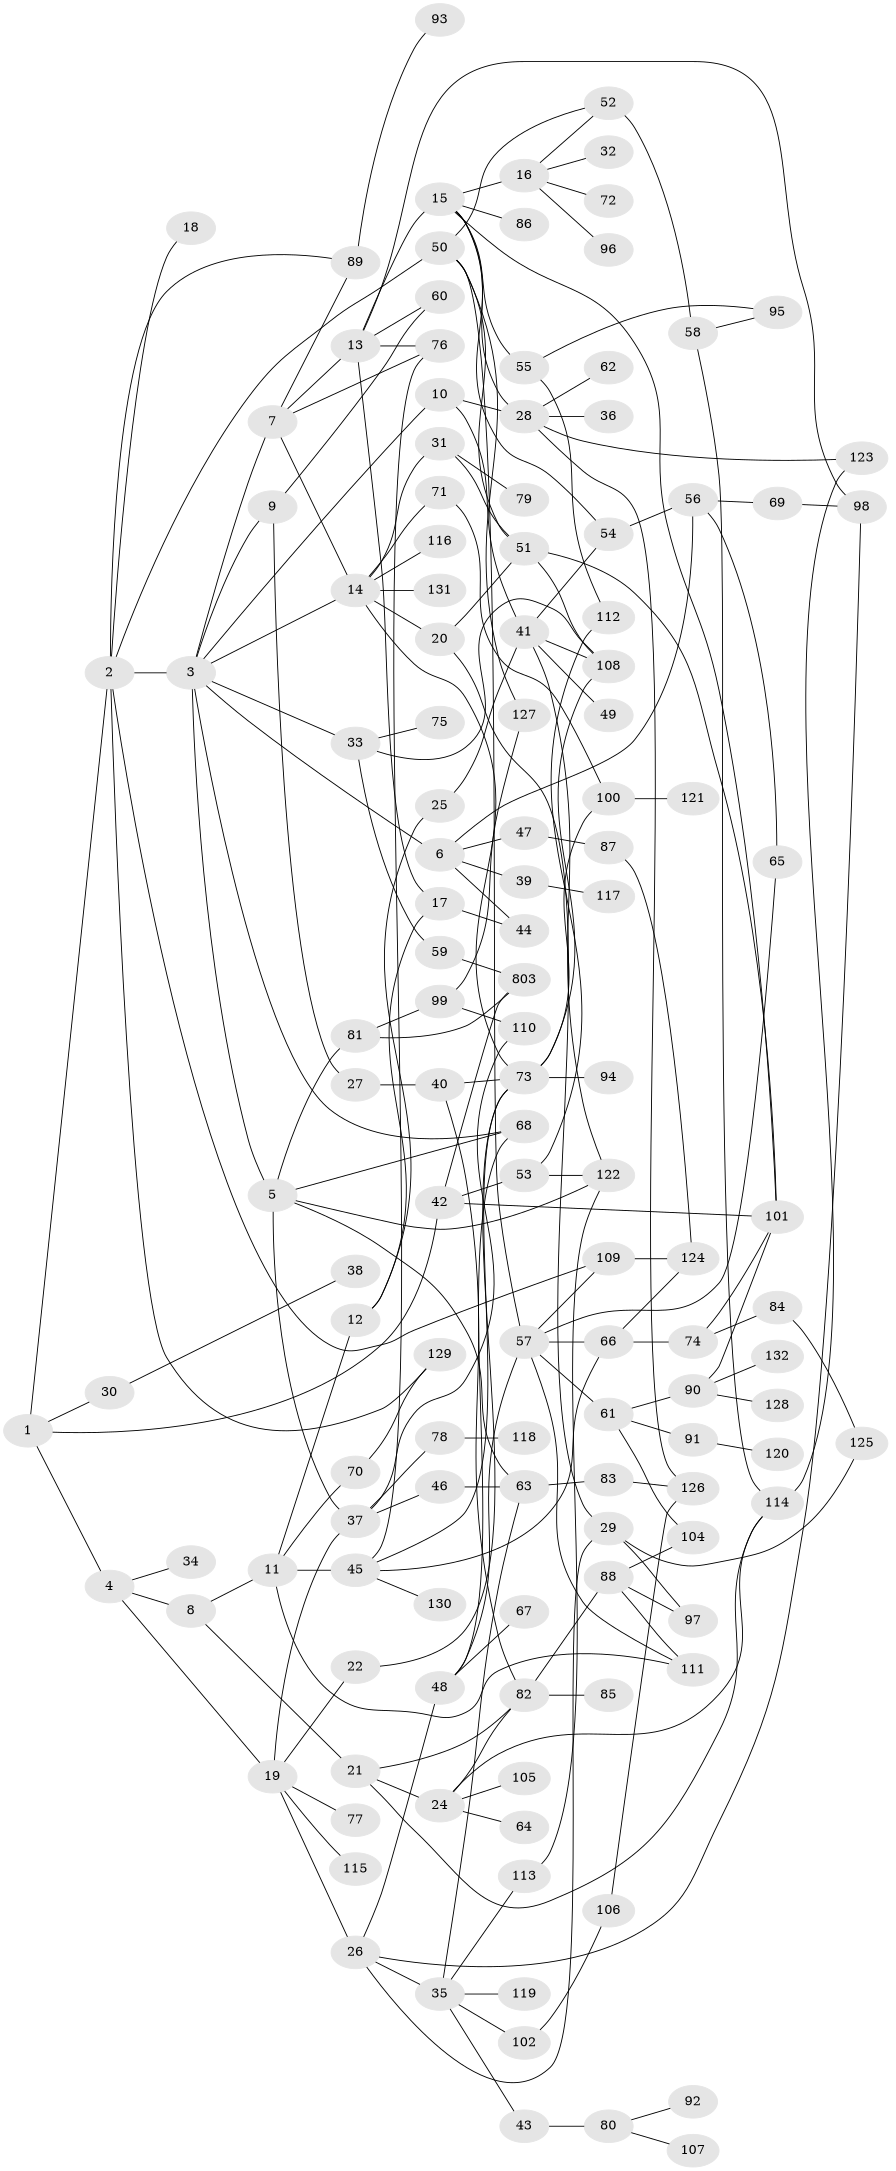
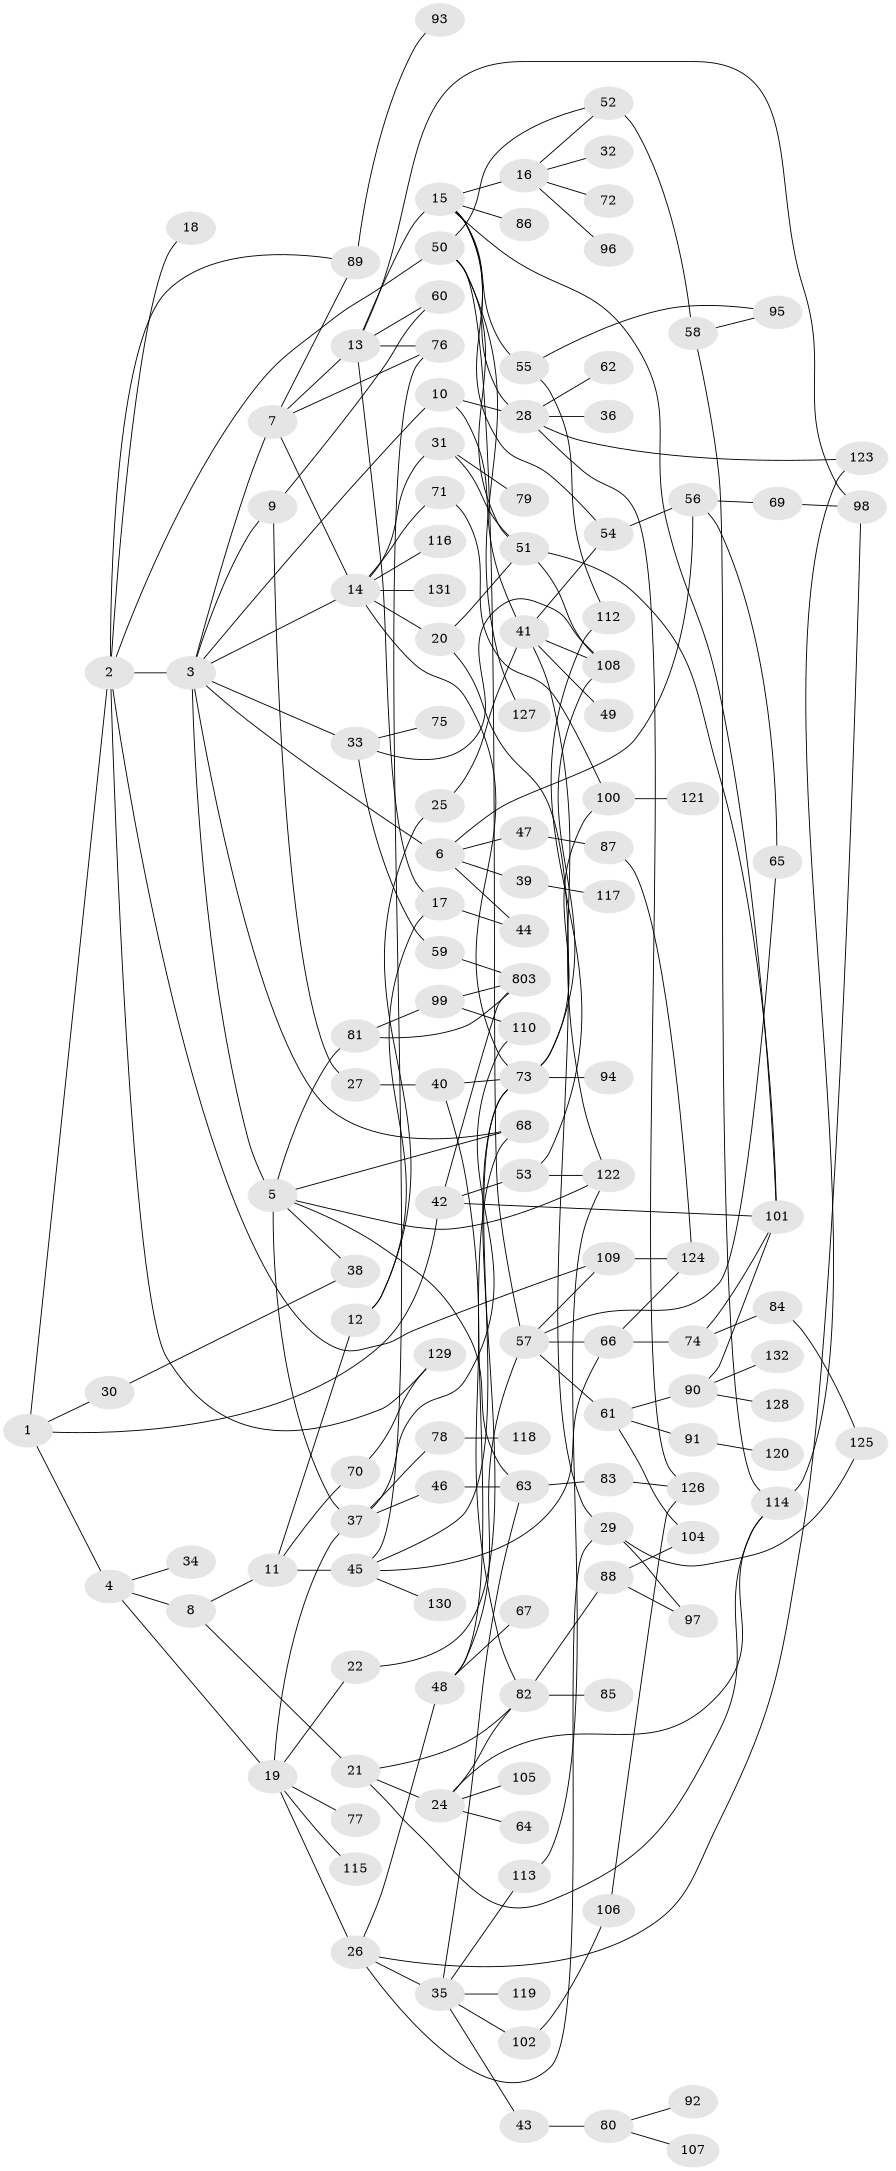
edge "127" -- "99": now "803" -- "99"
edge "5" -- "38": added
node "111": removed
